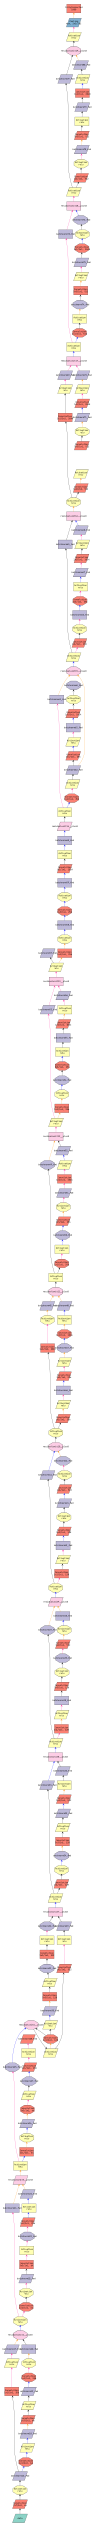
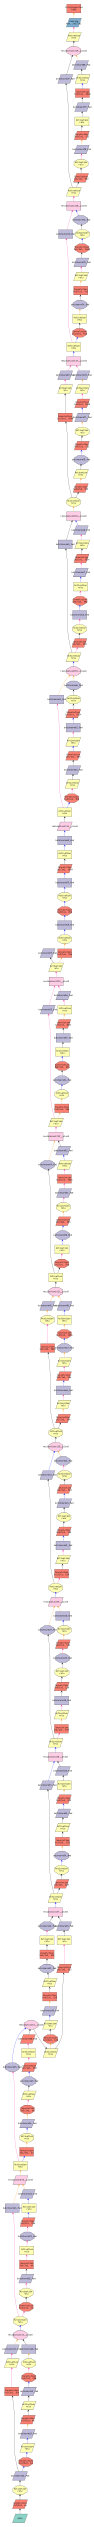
node "batchnorm70_fwd": added
edge "batchnorm62_fwd" -> "residualunit15__plus0": now "batchnorm64_fwd" -> "residualunit15__plus0"
edge "Convolution 1x1/2x2, 128" -> "residualunit6__plus0": now "batchnorm28_fwd" -> "residualunit6__plus0"
